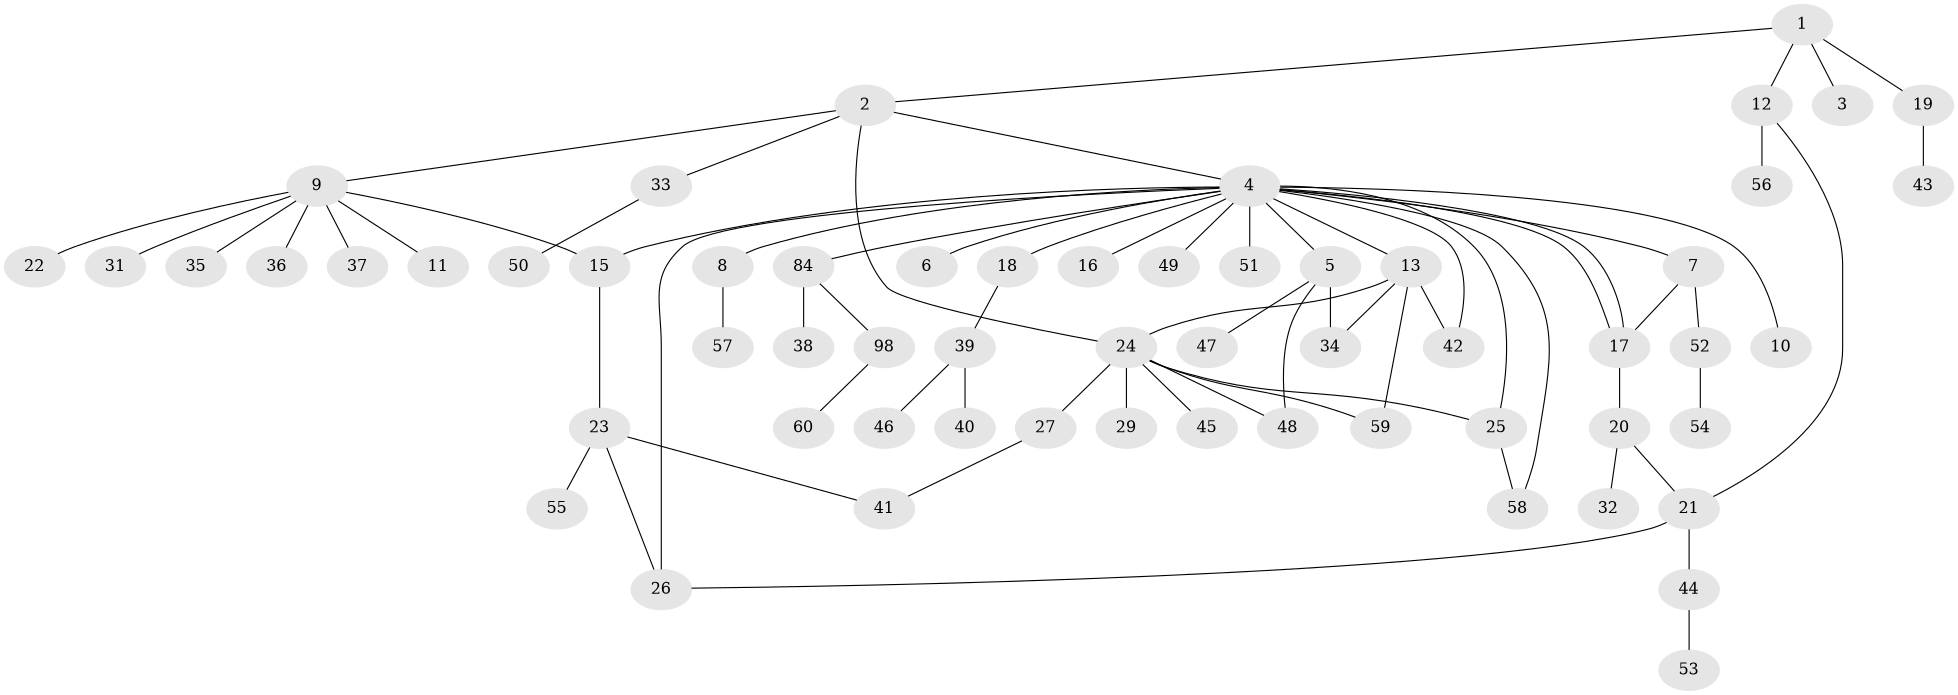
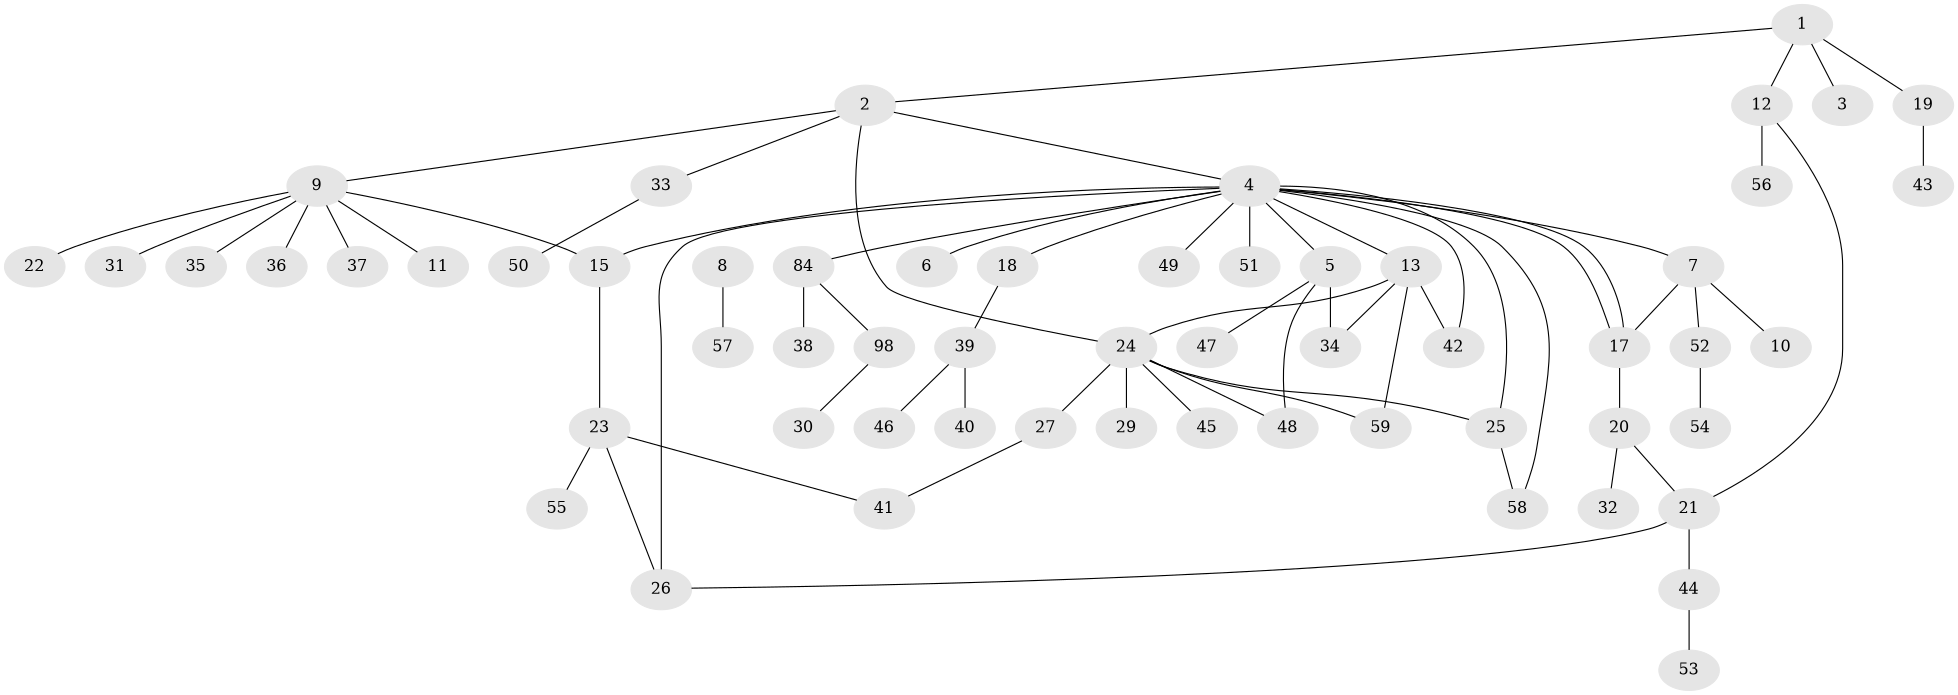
edge "4" -- "10": now "7" -- "10"
edge "4" -- "8": removed
node "16": removed
node "60": label "60" -> "30"
